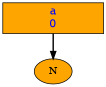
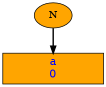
edge "a 0" -> "N": reversed
